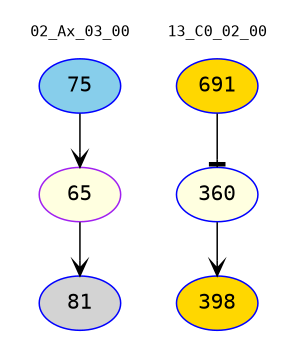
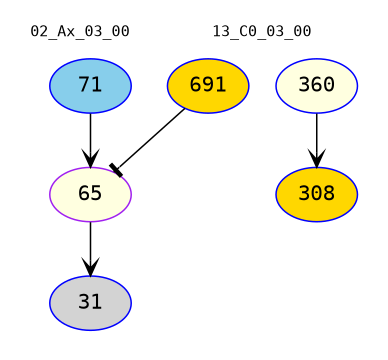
cluster "13_C0_02_00": label "13_C0_02_00" -> "13_C0_03_00"
node "75": label "75" -> "71"
edge "691" -> "360": now "691" -> "65"
node "81": label "81" -> "31"
node "398": label "398" -> "308"
